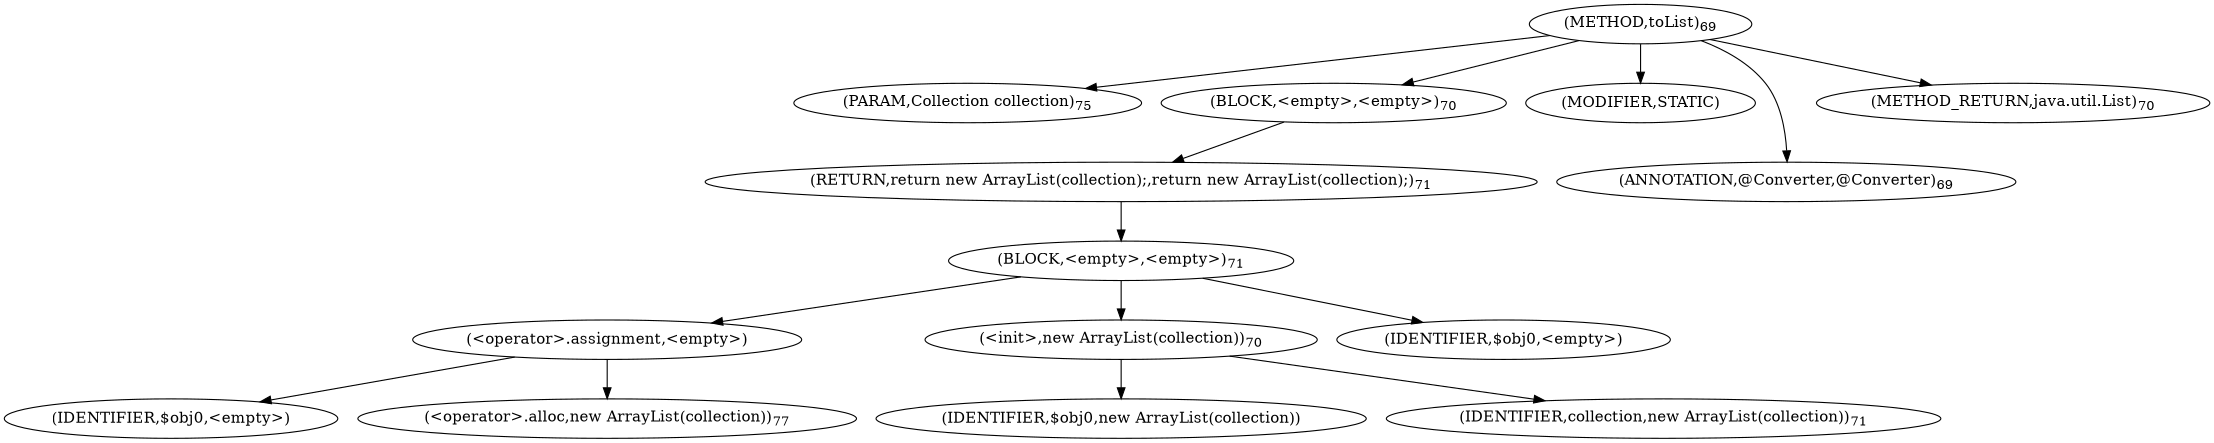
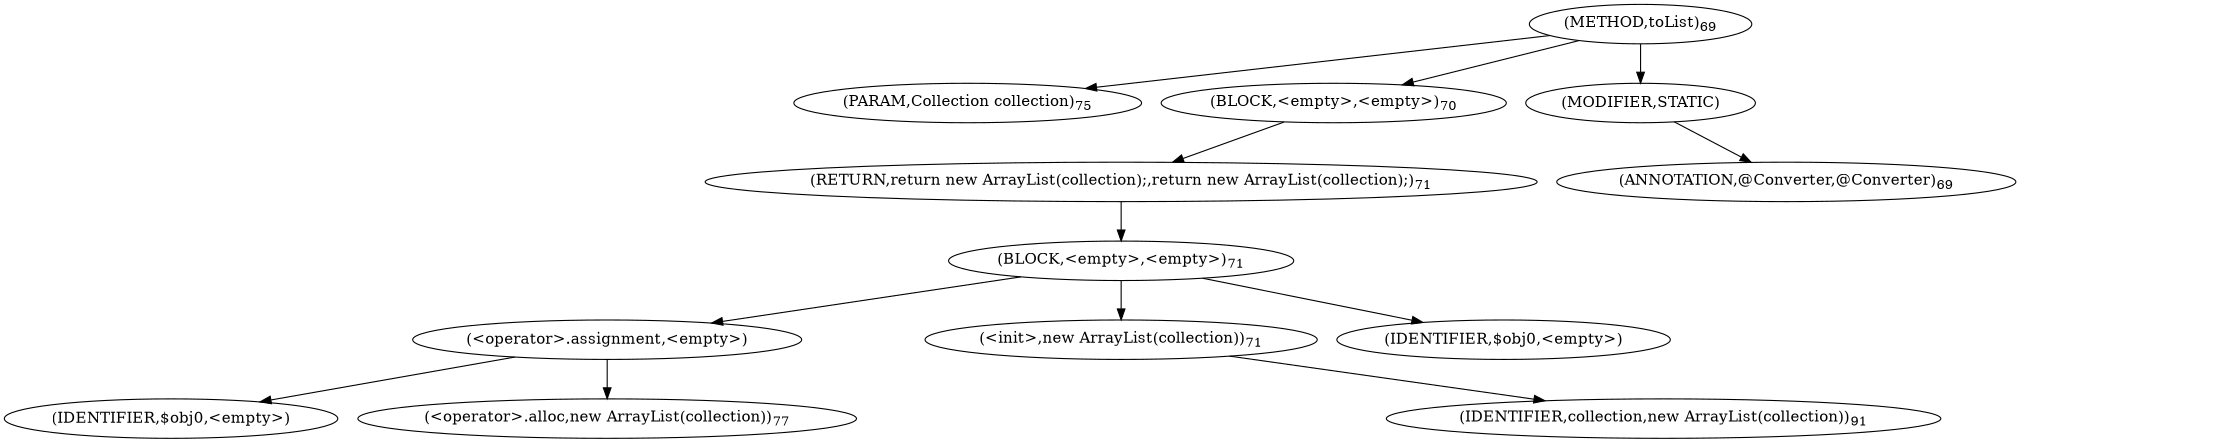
edge "(METHOD,toList)" -> "(ANNOTATION,@Converter,@Converter)": now "(MODIFIER,STATIC)" -> "(ANNOTATION,@Converter,@Converter)"
node "(METHOD_RETURN,java.util.List)": removed
node "(<init>,new ArrayList(collection))": text "70" -> "71"
node "(IDENTIFIER,collection,new ArrayList(collection))": text "71" -> "91"
node "(IDENTIFIER,$obj0,new ArrayList(collection))": removed
